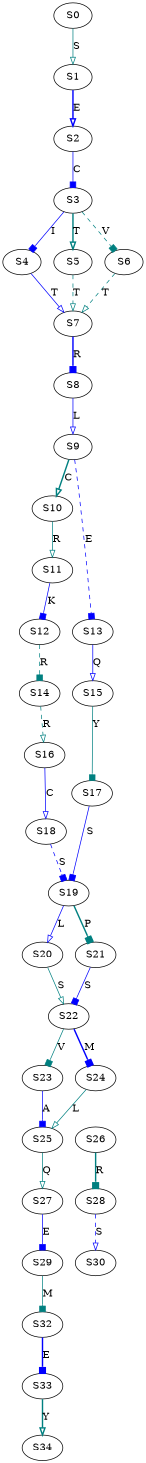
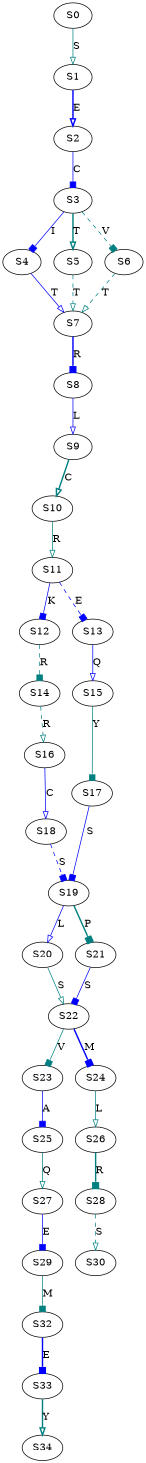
edge "S9" -> "S13": now "S11" -> "S13"
edge "S24" -> "S25": now "S24" -> "S26"
edge "S28" -> "S30": color blue -> teal
